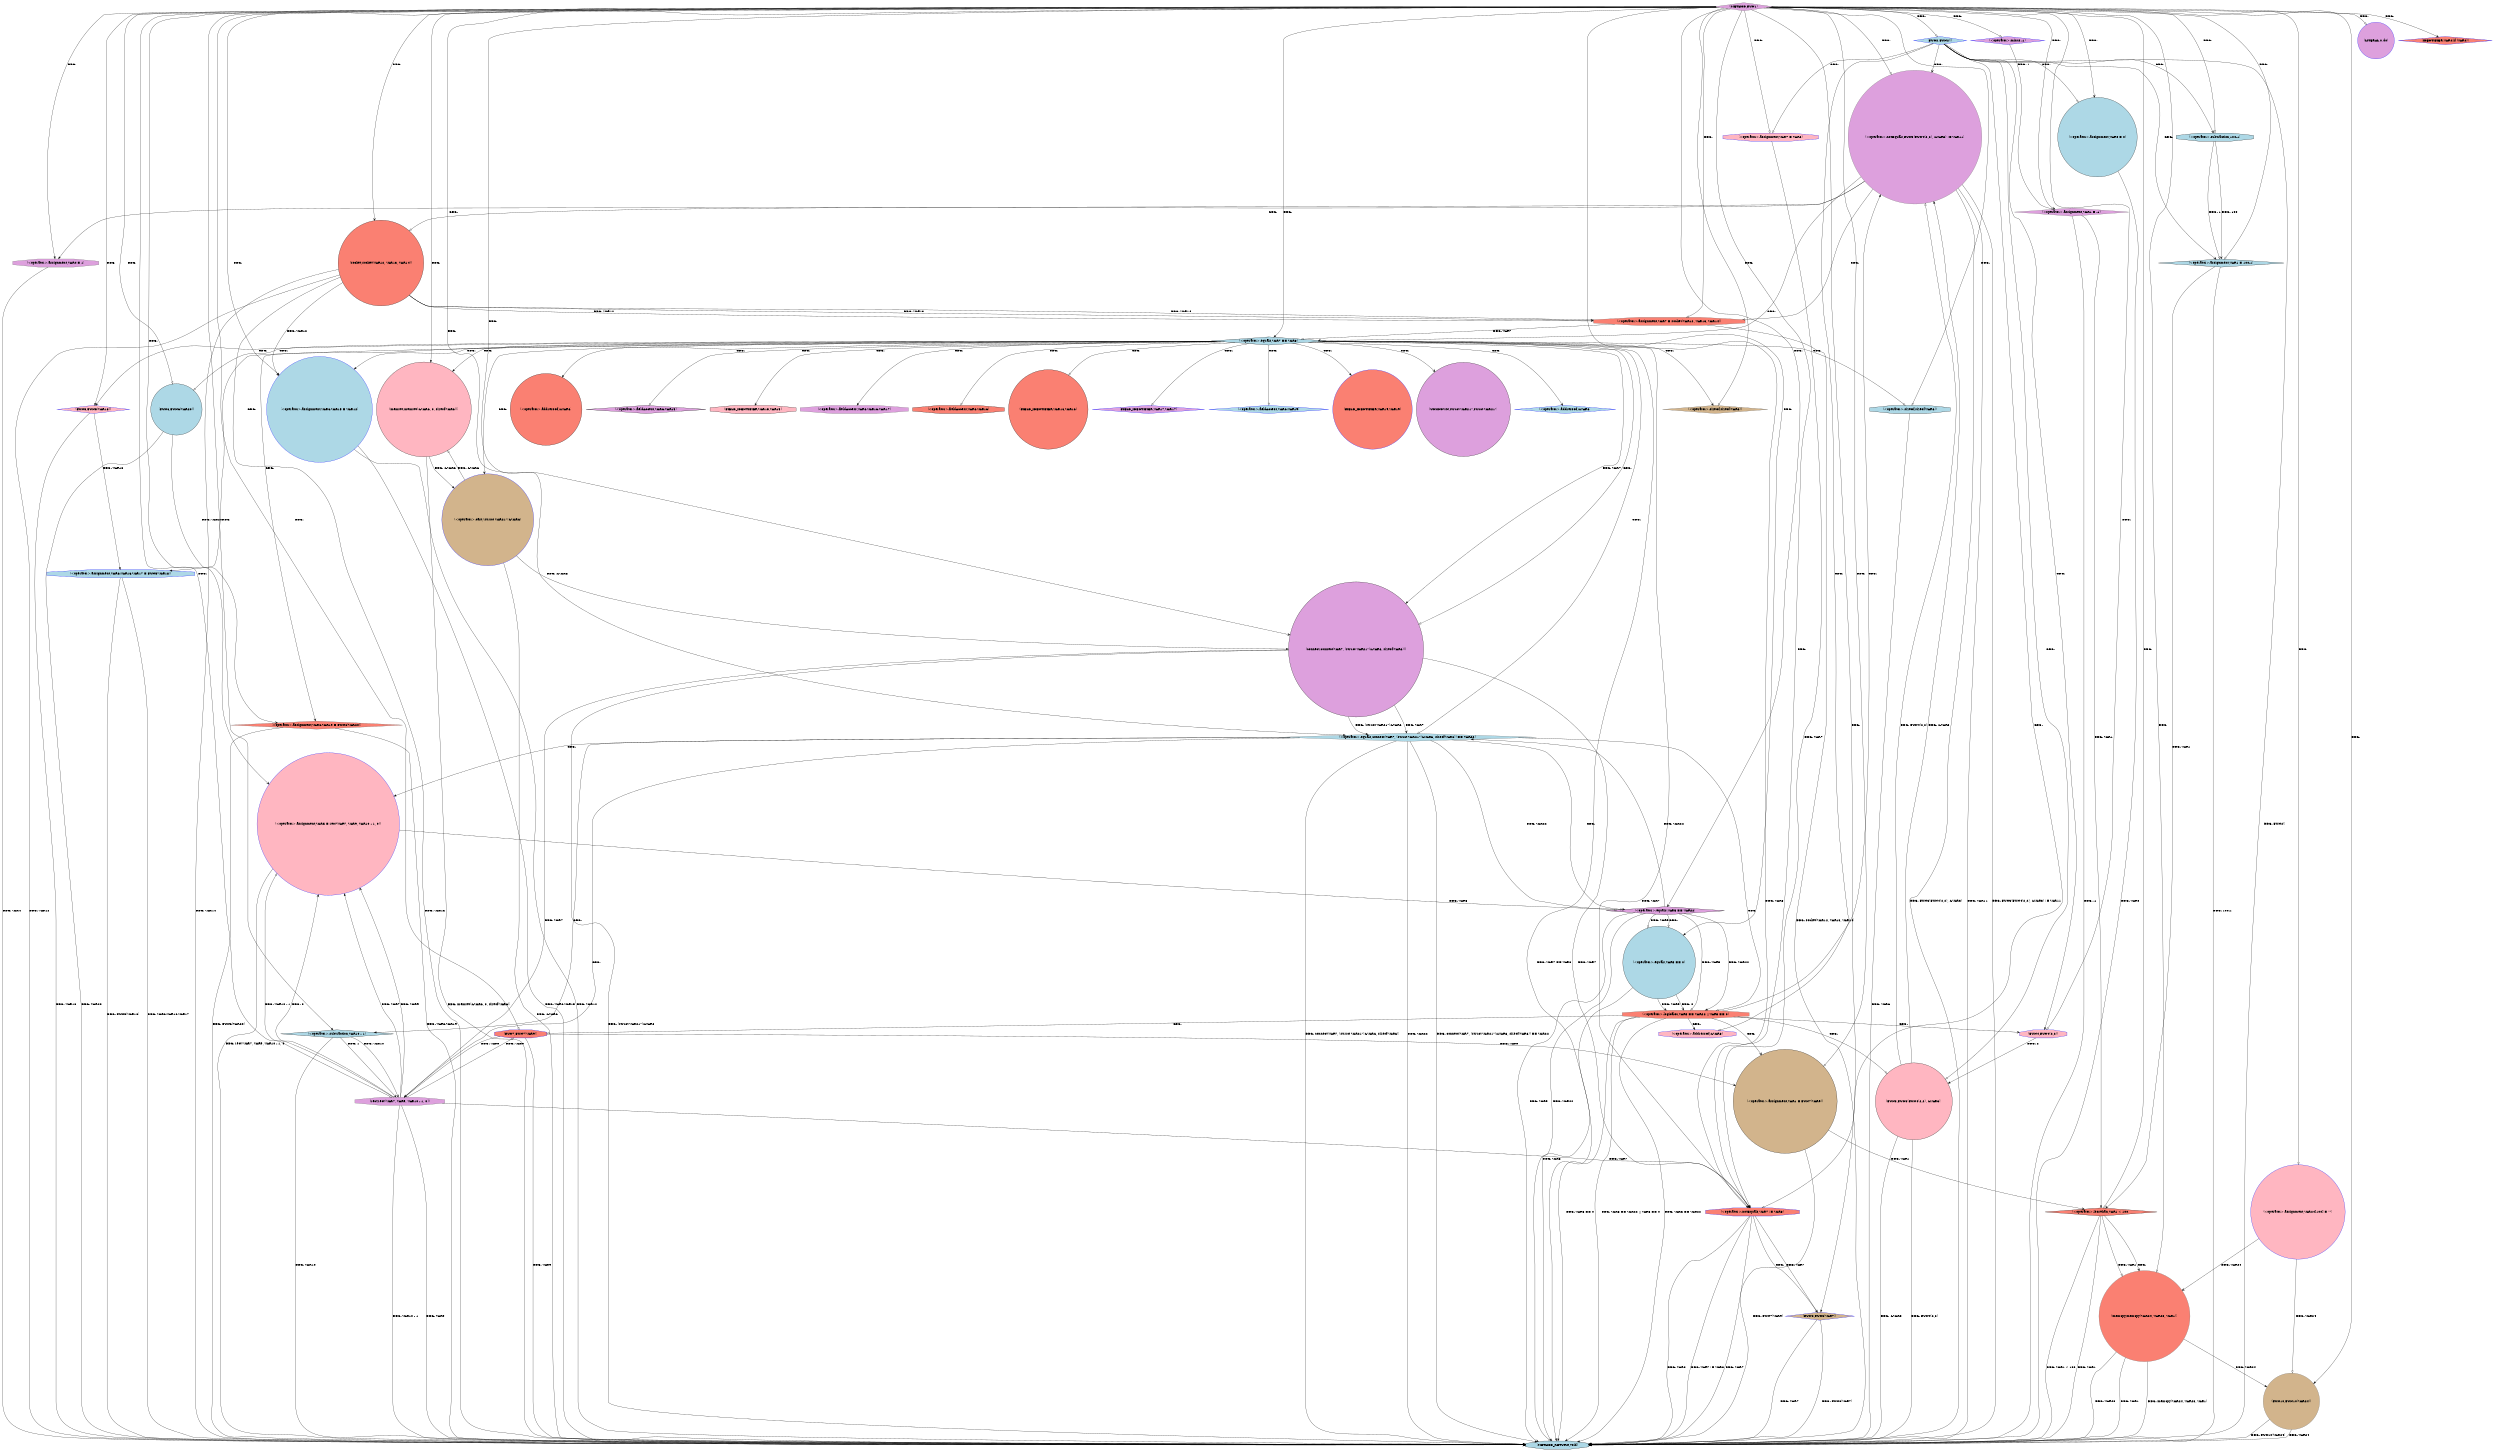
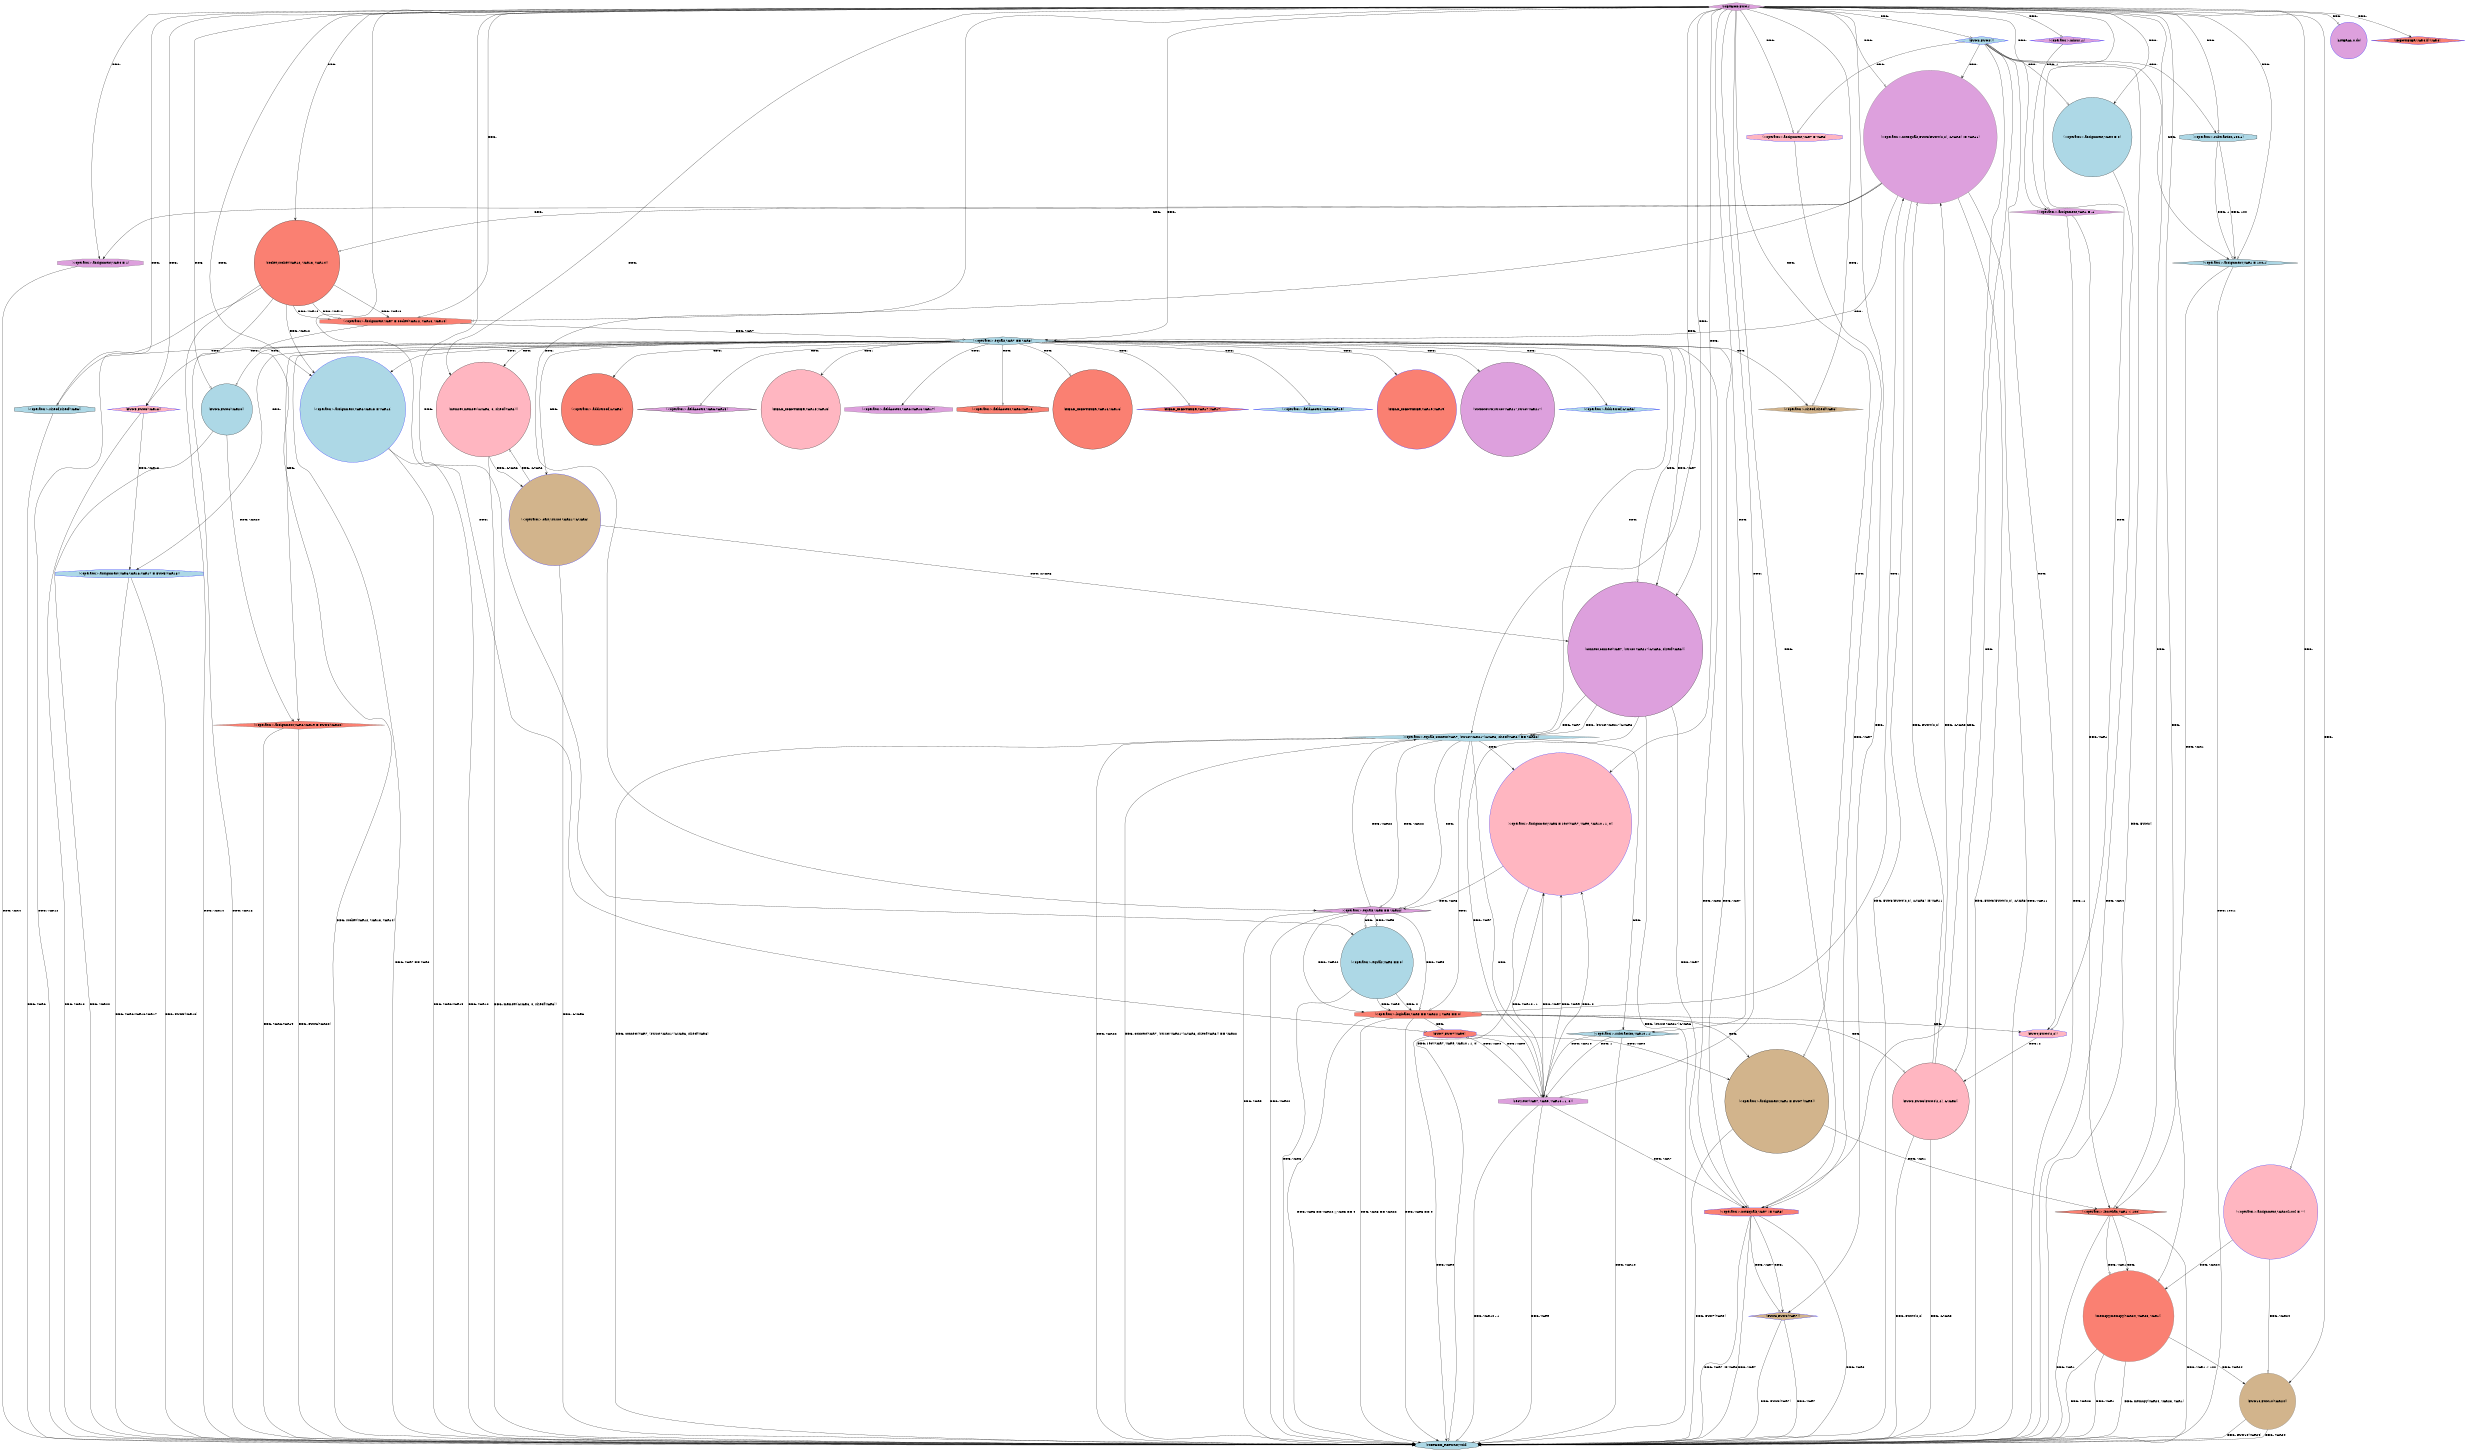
node "(FIELD_IDENTIFIER,VAR15,VAR15)": shape octagon -> circle
node "(FIELD_IDENTIFIER,VAR17,VAR17)": fillcolor plum -> salmon
node "(<operator>.addressOf,&VAR3)": removed
